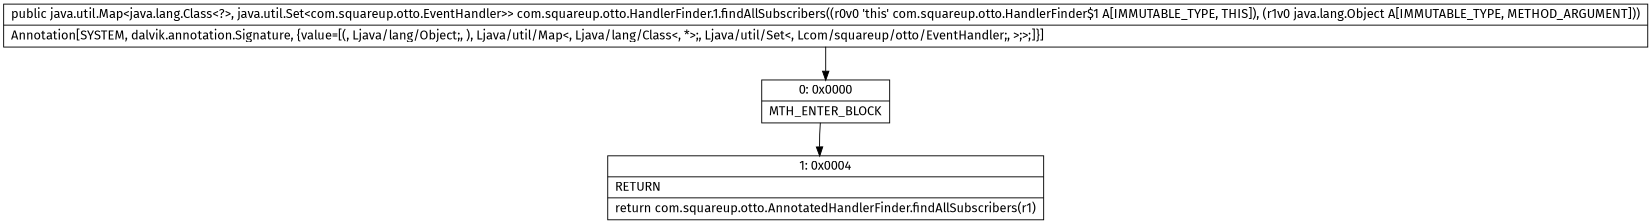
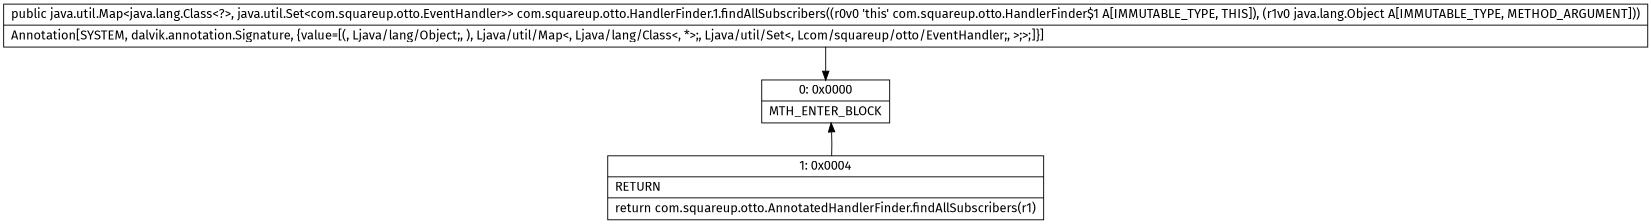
edge "0: 0x0000" -> "1: 0x0004": reversed
